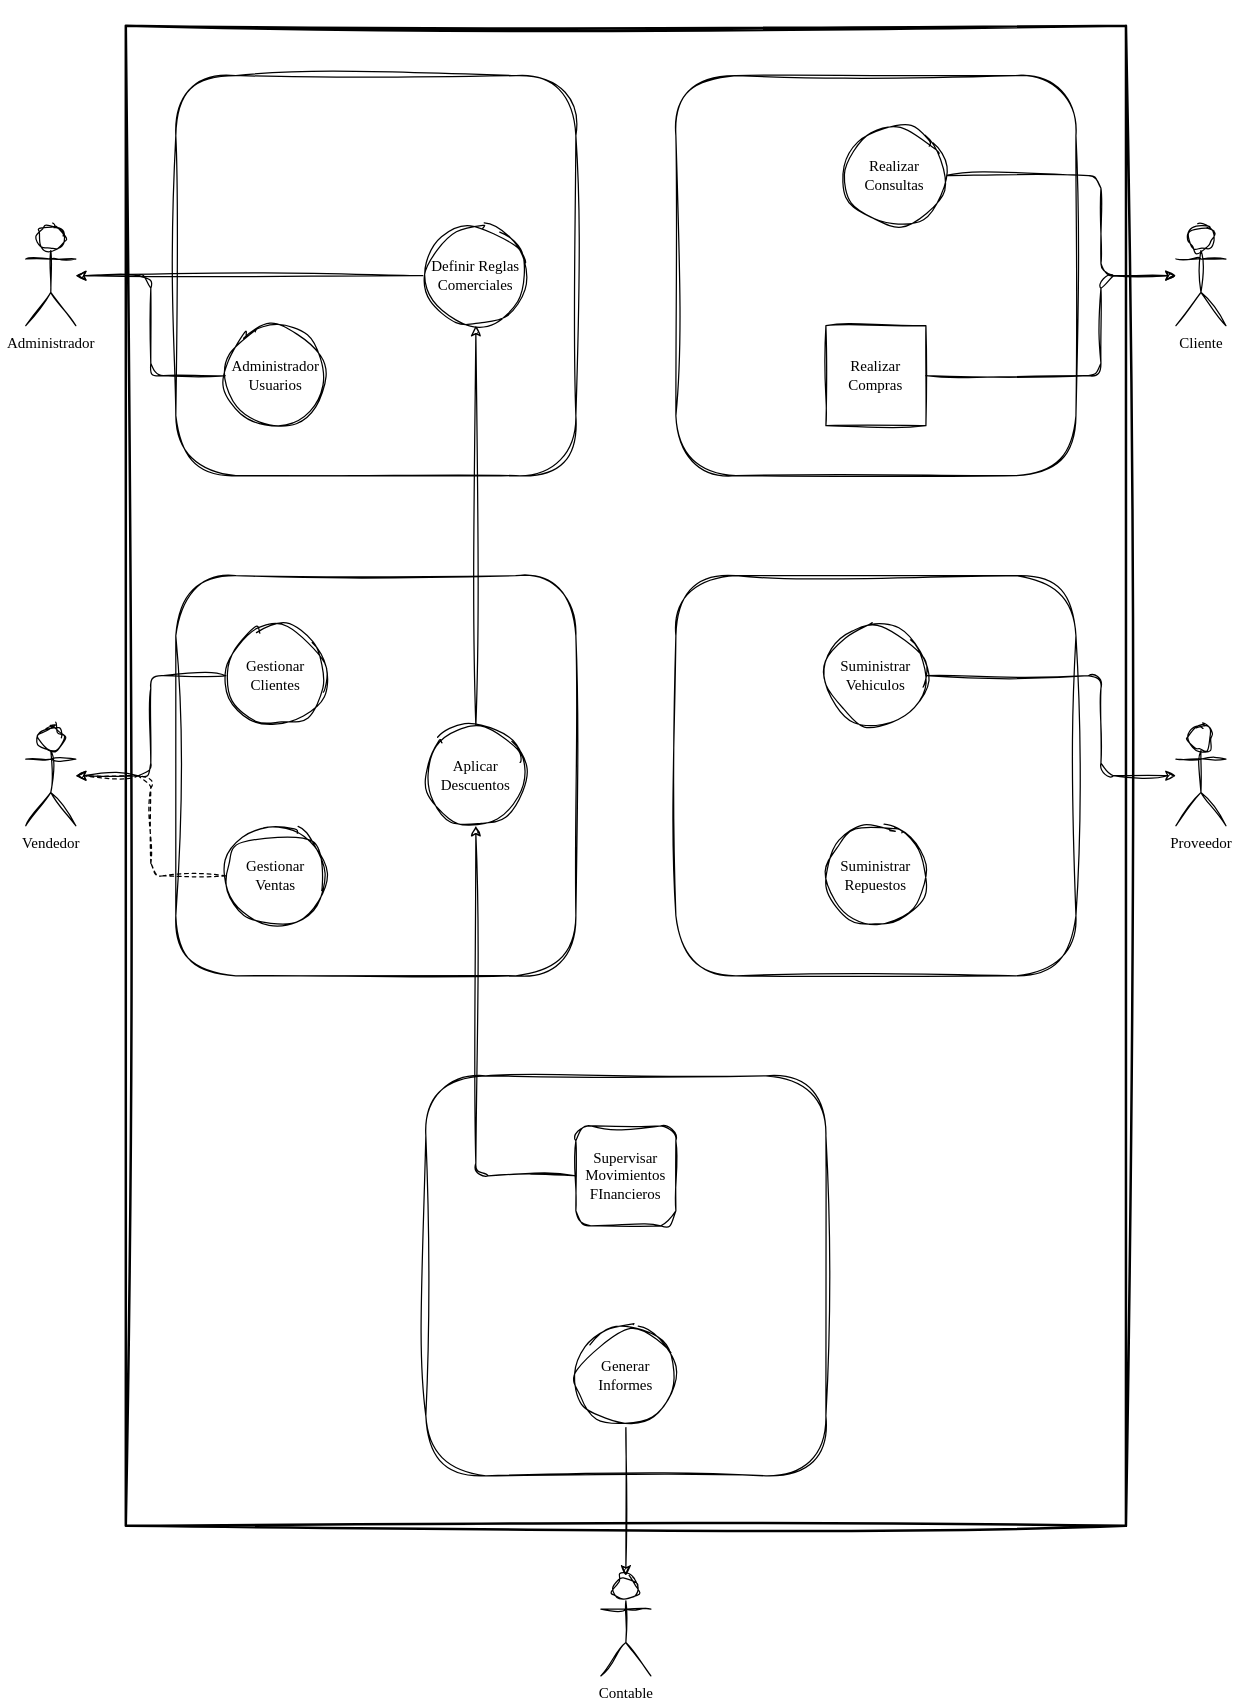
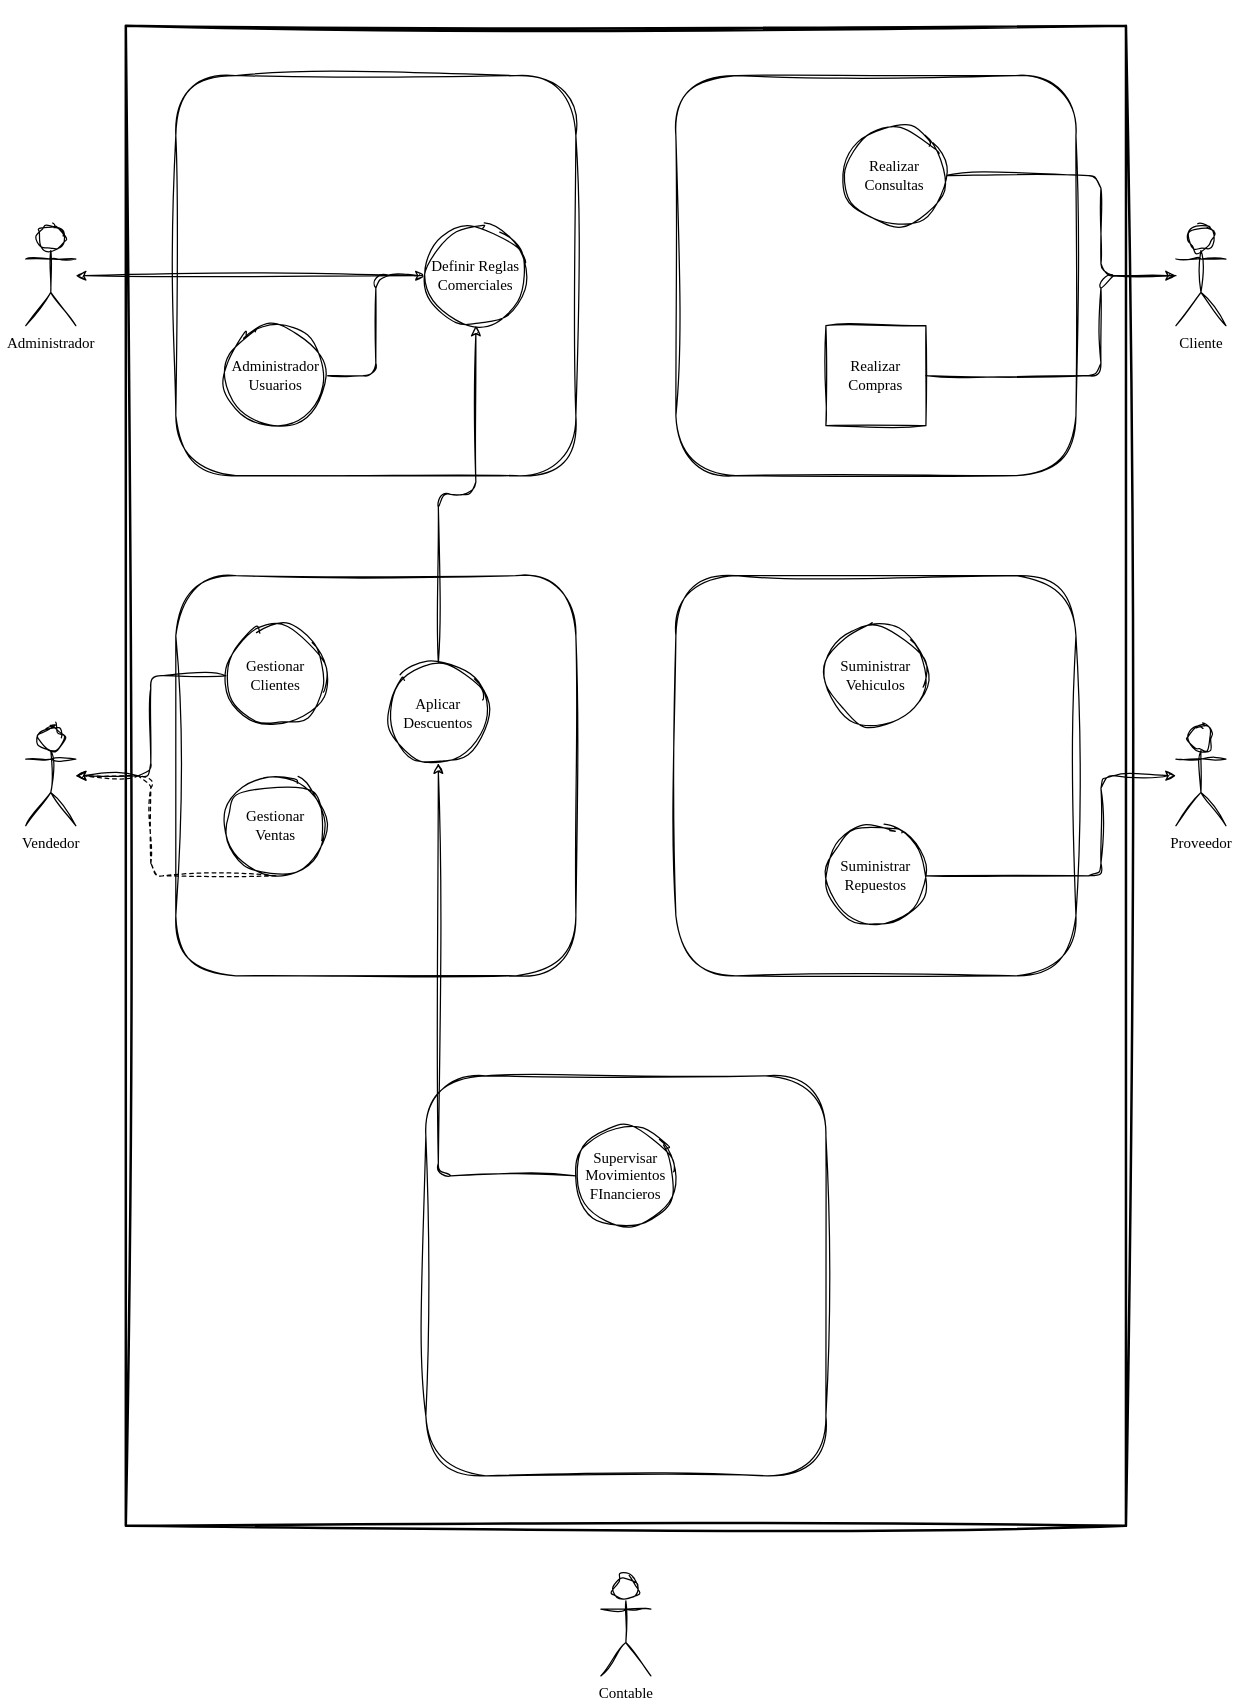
edge "Realizar Compras" -> "Cliente": arrowhead classic -> none
edge "Administrador Usuarios" -> "Administrador": now "Administrador Usuarios" -> "Definir Reglas Comerciales"
edge "Suministrar Vehiculos" -> "Proveedor": removed
node "Aplicar Descuentos": moved (476, 776) -> (438, 713)
node "Gestionar Ventas": moved (276, 876) -> (276, 826)
edge "Suministrar Repuestos" -> "Proveedor": added
node "Supervisar Movimientos FInancieros": shape rounded rectangle -> ellipse
node "Generar Informes": removed
edge "Generar Informes" -> "Contable": removed
